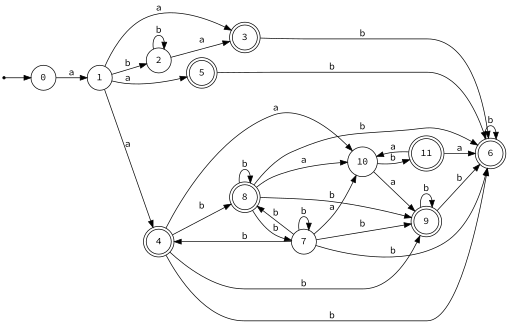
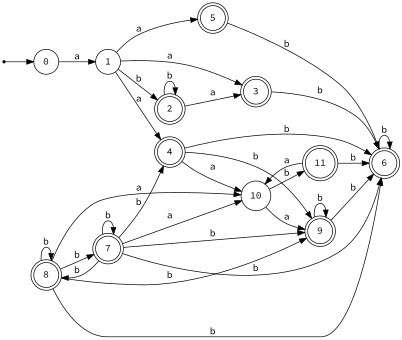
node "2": shape circle -> doublecircle
edge "11" -> "6": label "a" -> "b"
edge "4" -> "8": removed, label "b"
node "7": shape circle -> doublecircle
